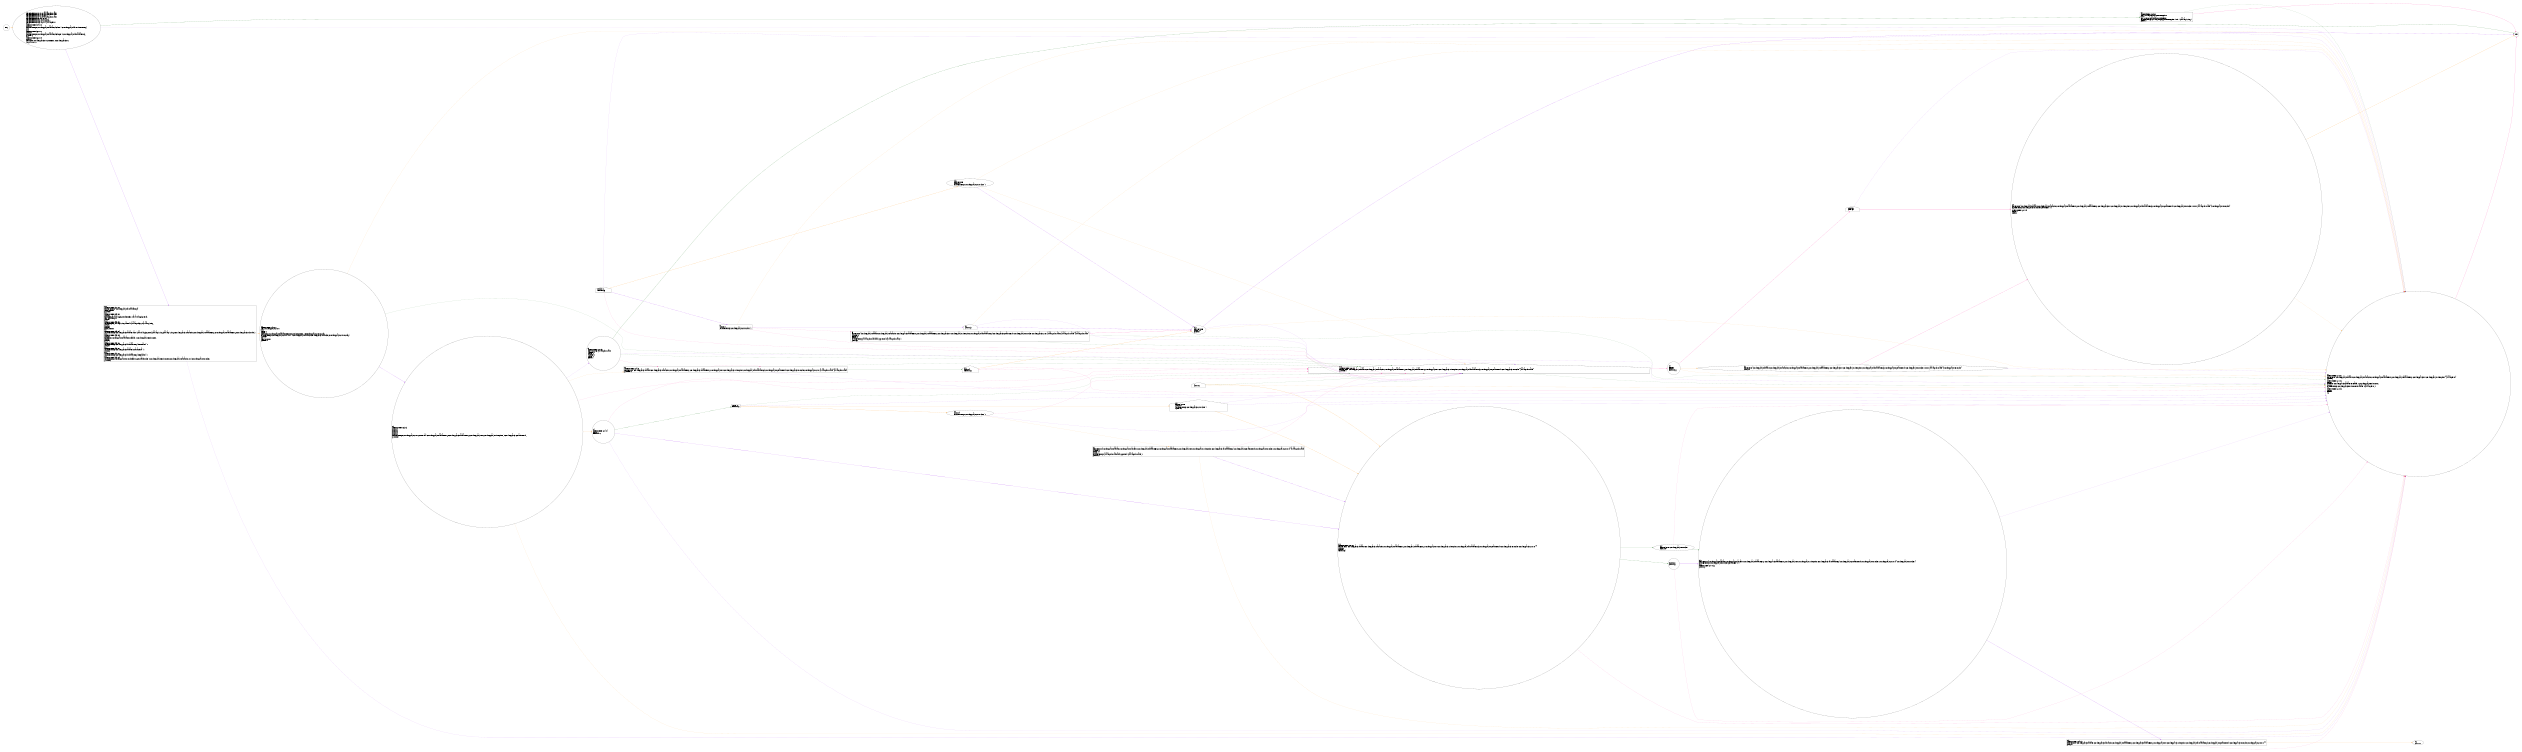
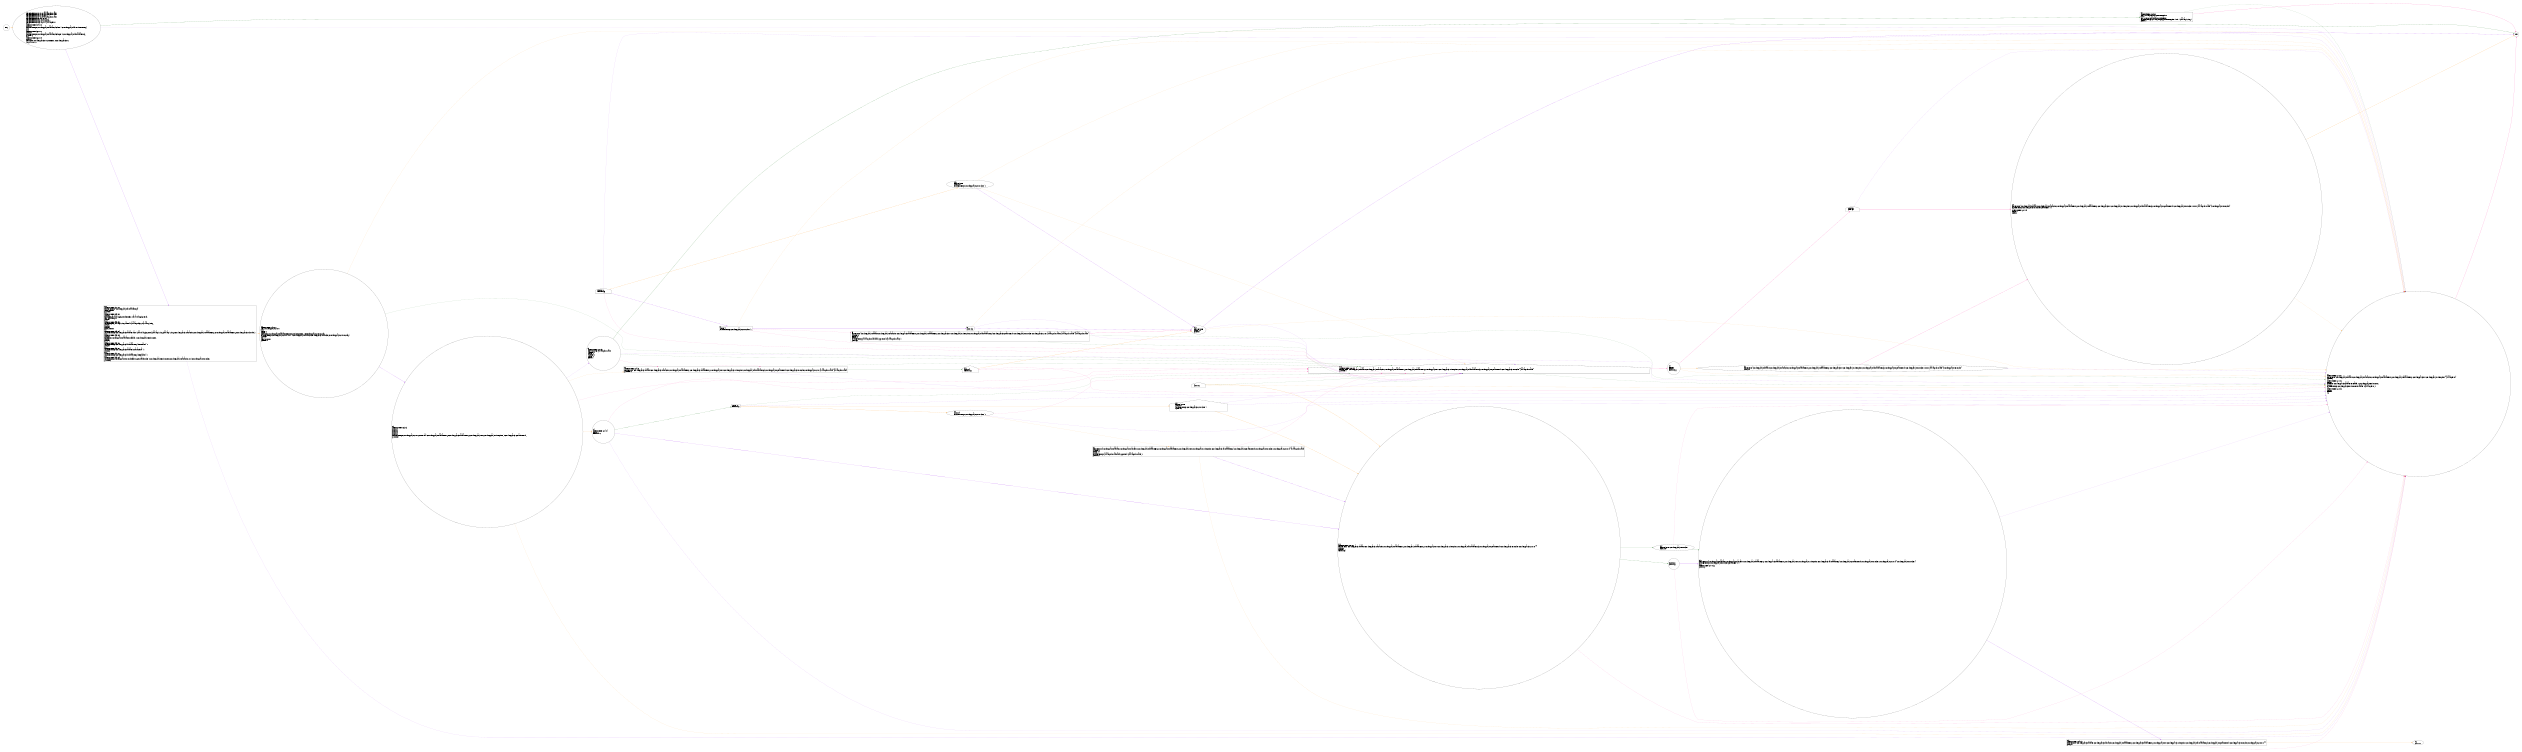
node "L8 GOTO L32": shape house -> box
